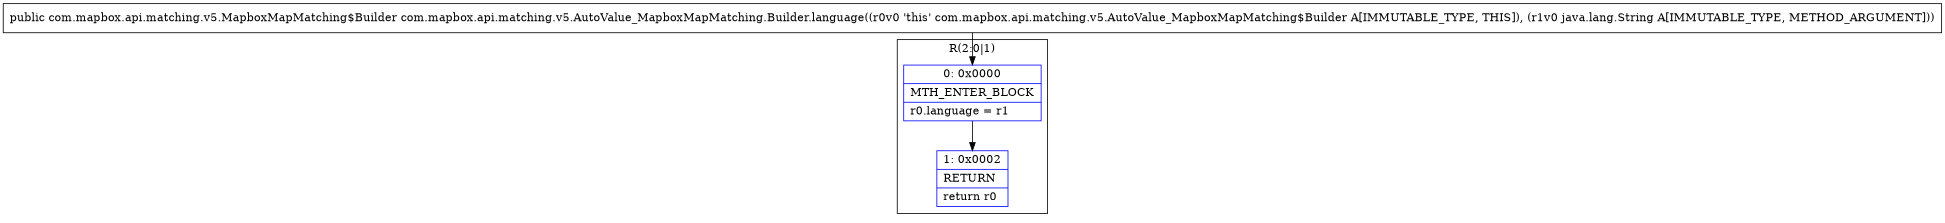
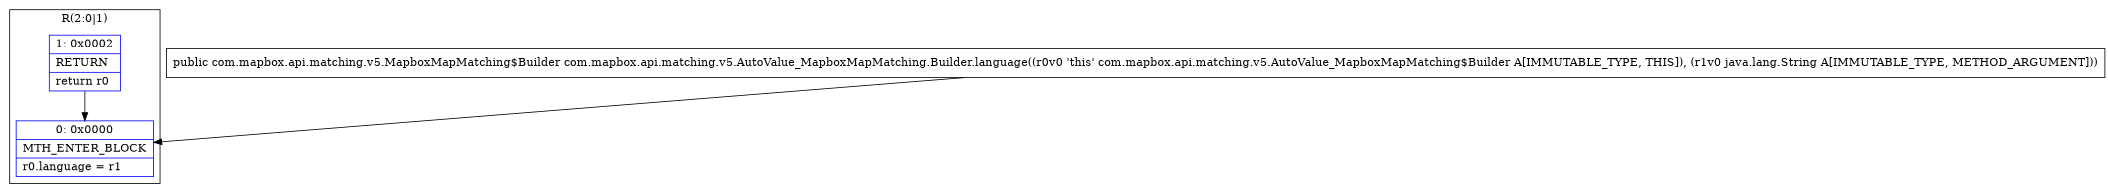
edge "0: 0x0000" -> "1: 0x0002": reversed
